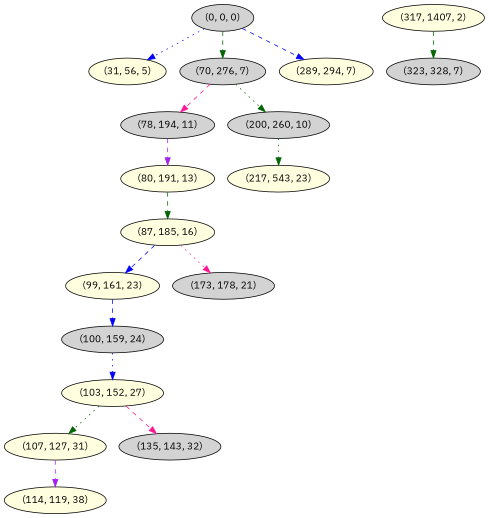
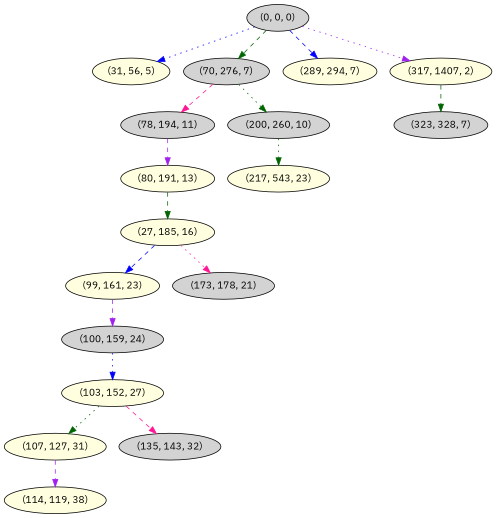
edge "(0, 0, 0)" -> "(317, 1407, 2)": added
node "(87, 185, 16)": label "(87, 185, 16)" -> "(27, 185, 16)"
edge "(99, 161, 23)" -> "(100, 159, 24)": color blue -> purple
